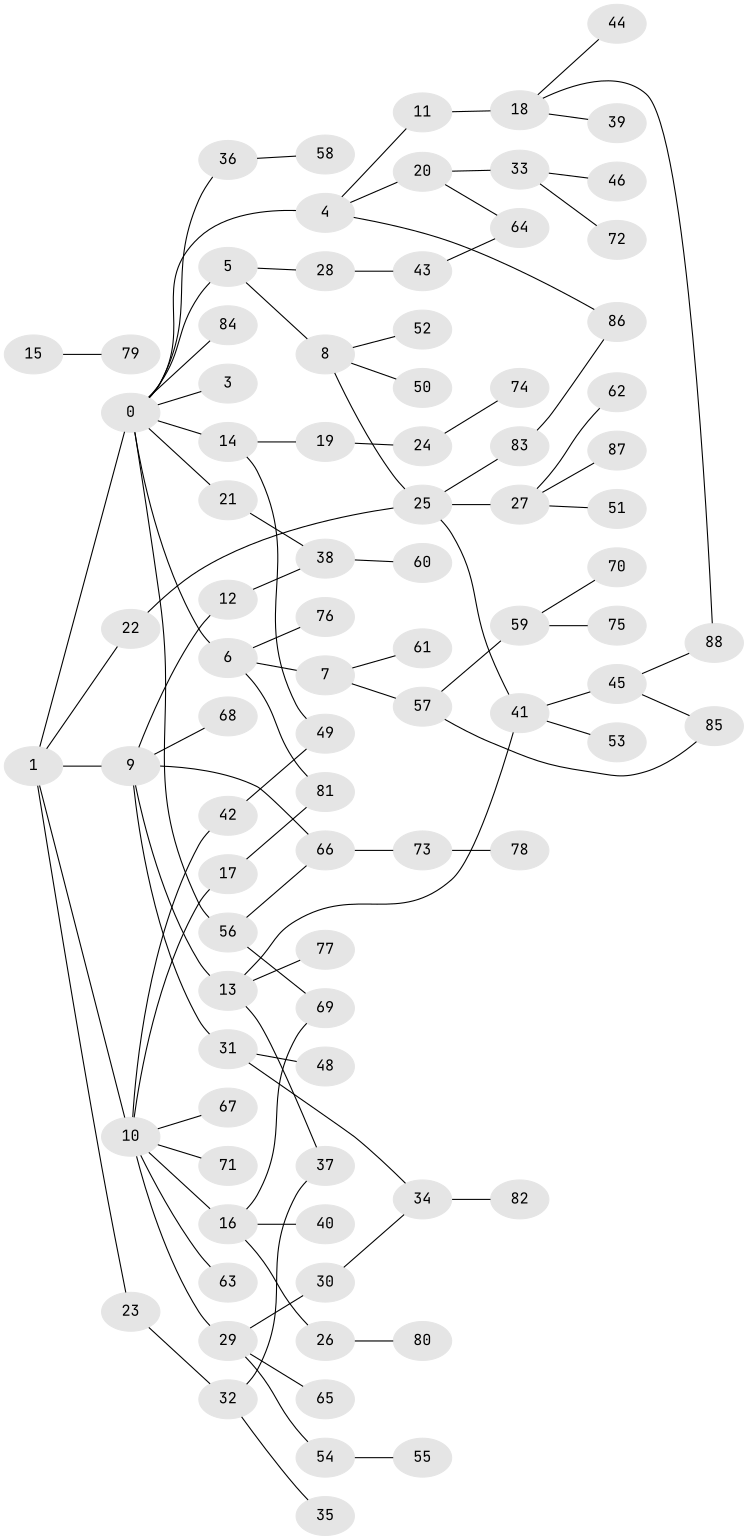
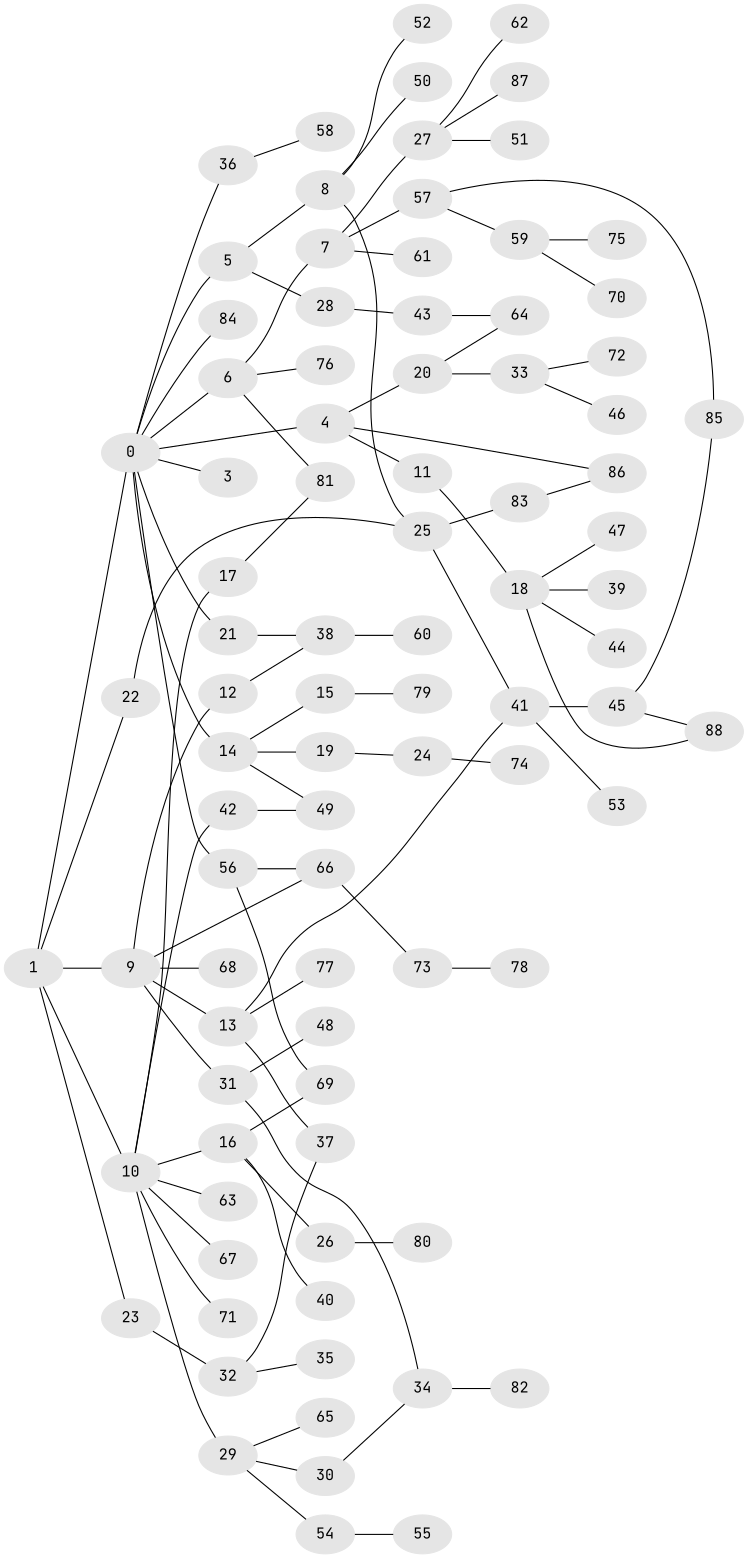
edge "25" -- "27": now "7" -- "27"
node "47": added
edge "15" -- "14": added
